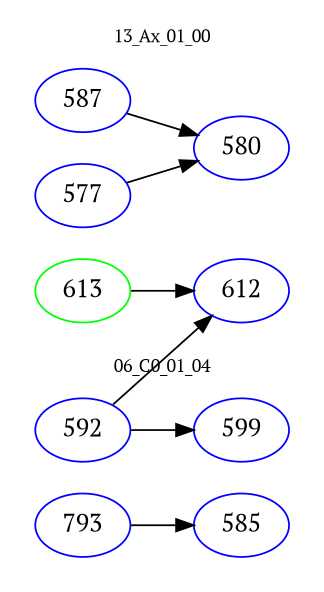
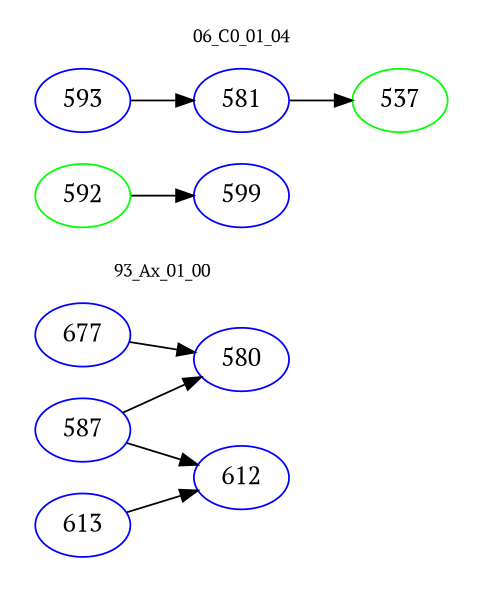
cluster "13_Ax_01_00": label "13_Ax_01_00" -> "93_Ax_01_00"
node "537": added
node "577": label "577" -> "677"
node "613": color green -> blue
edge "592" -> "612": now "587" -> "612"
node "592": color blue -> green
node "793": label "793" -> "593"
node "585": label "585" -> "581"
